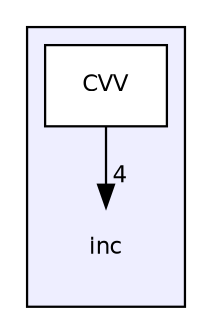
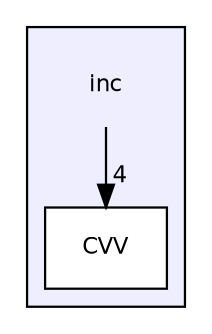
edge "CVV" -> "inc": reversed
